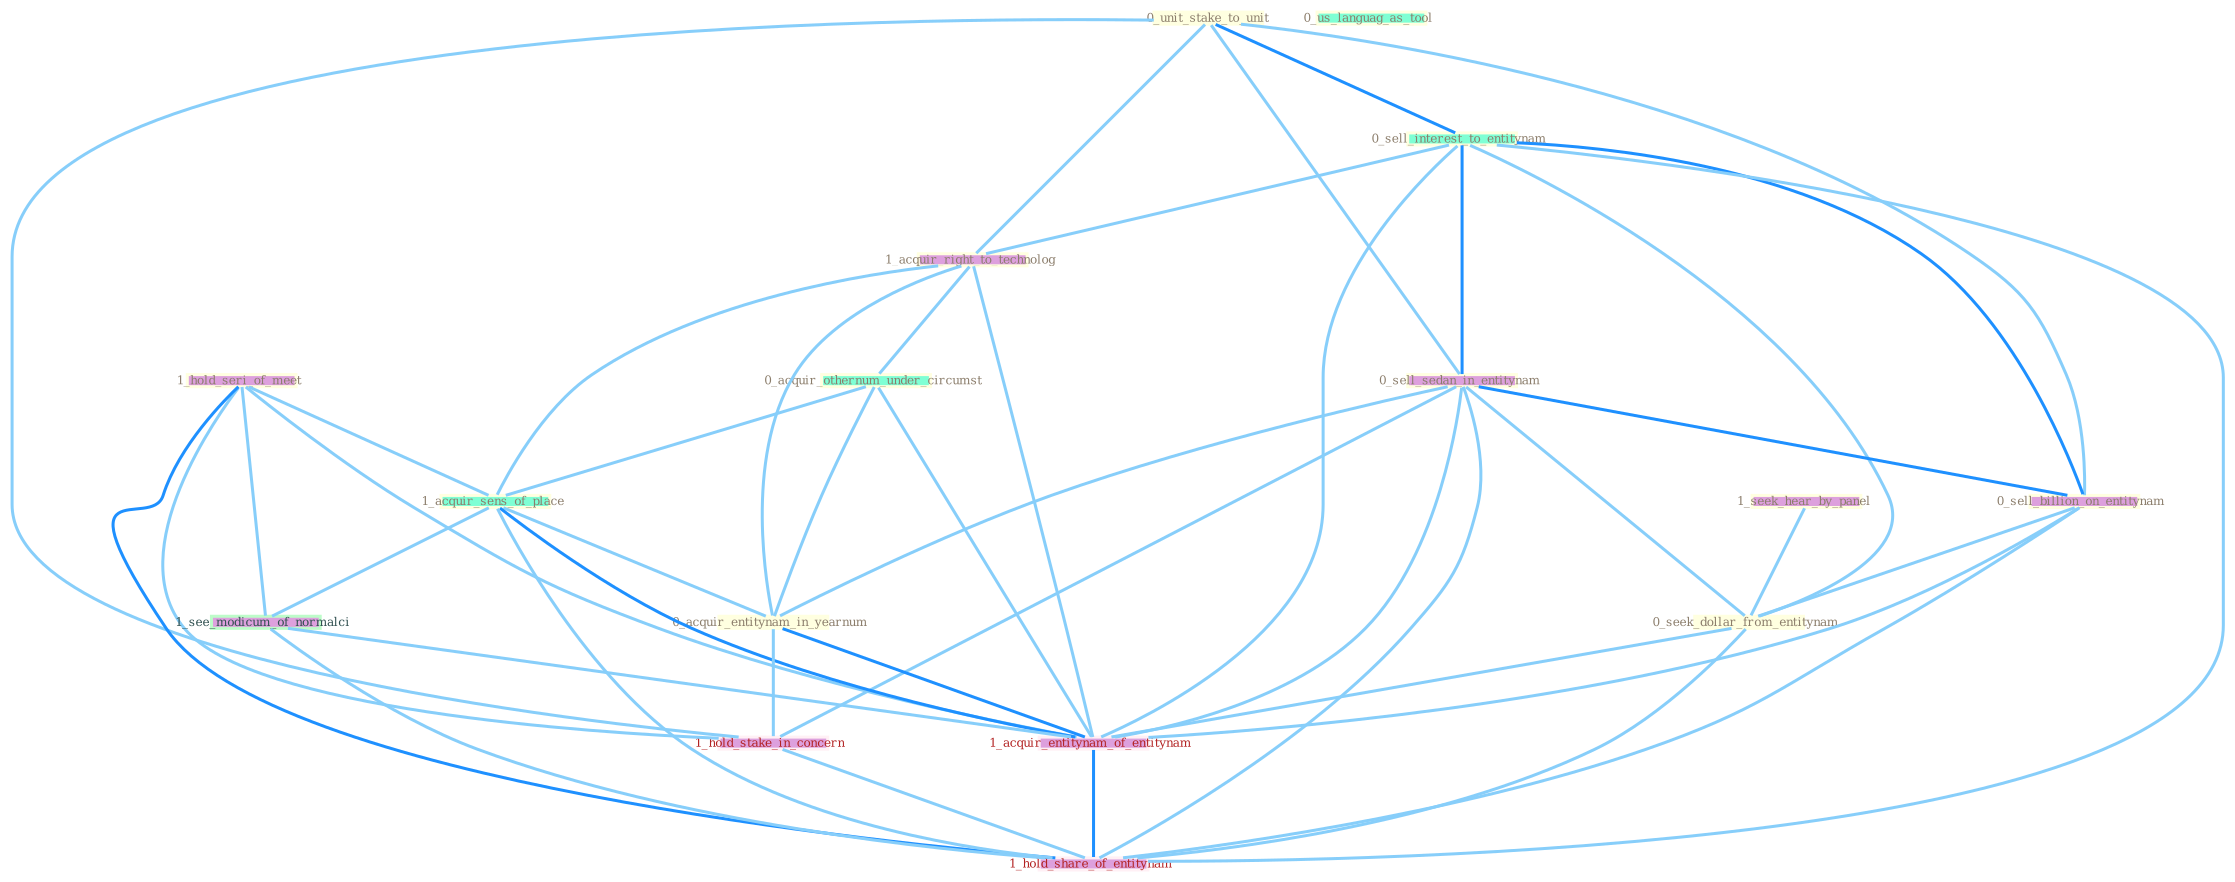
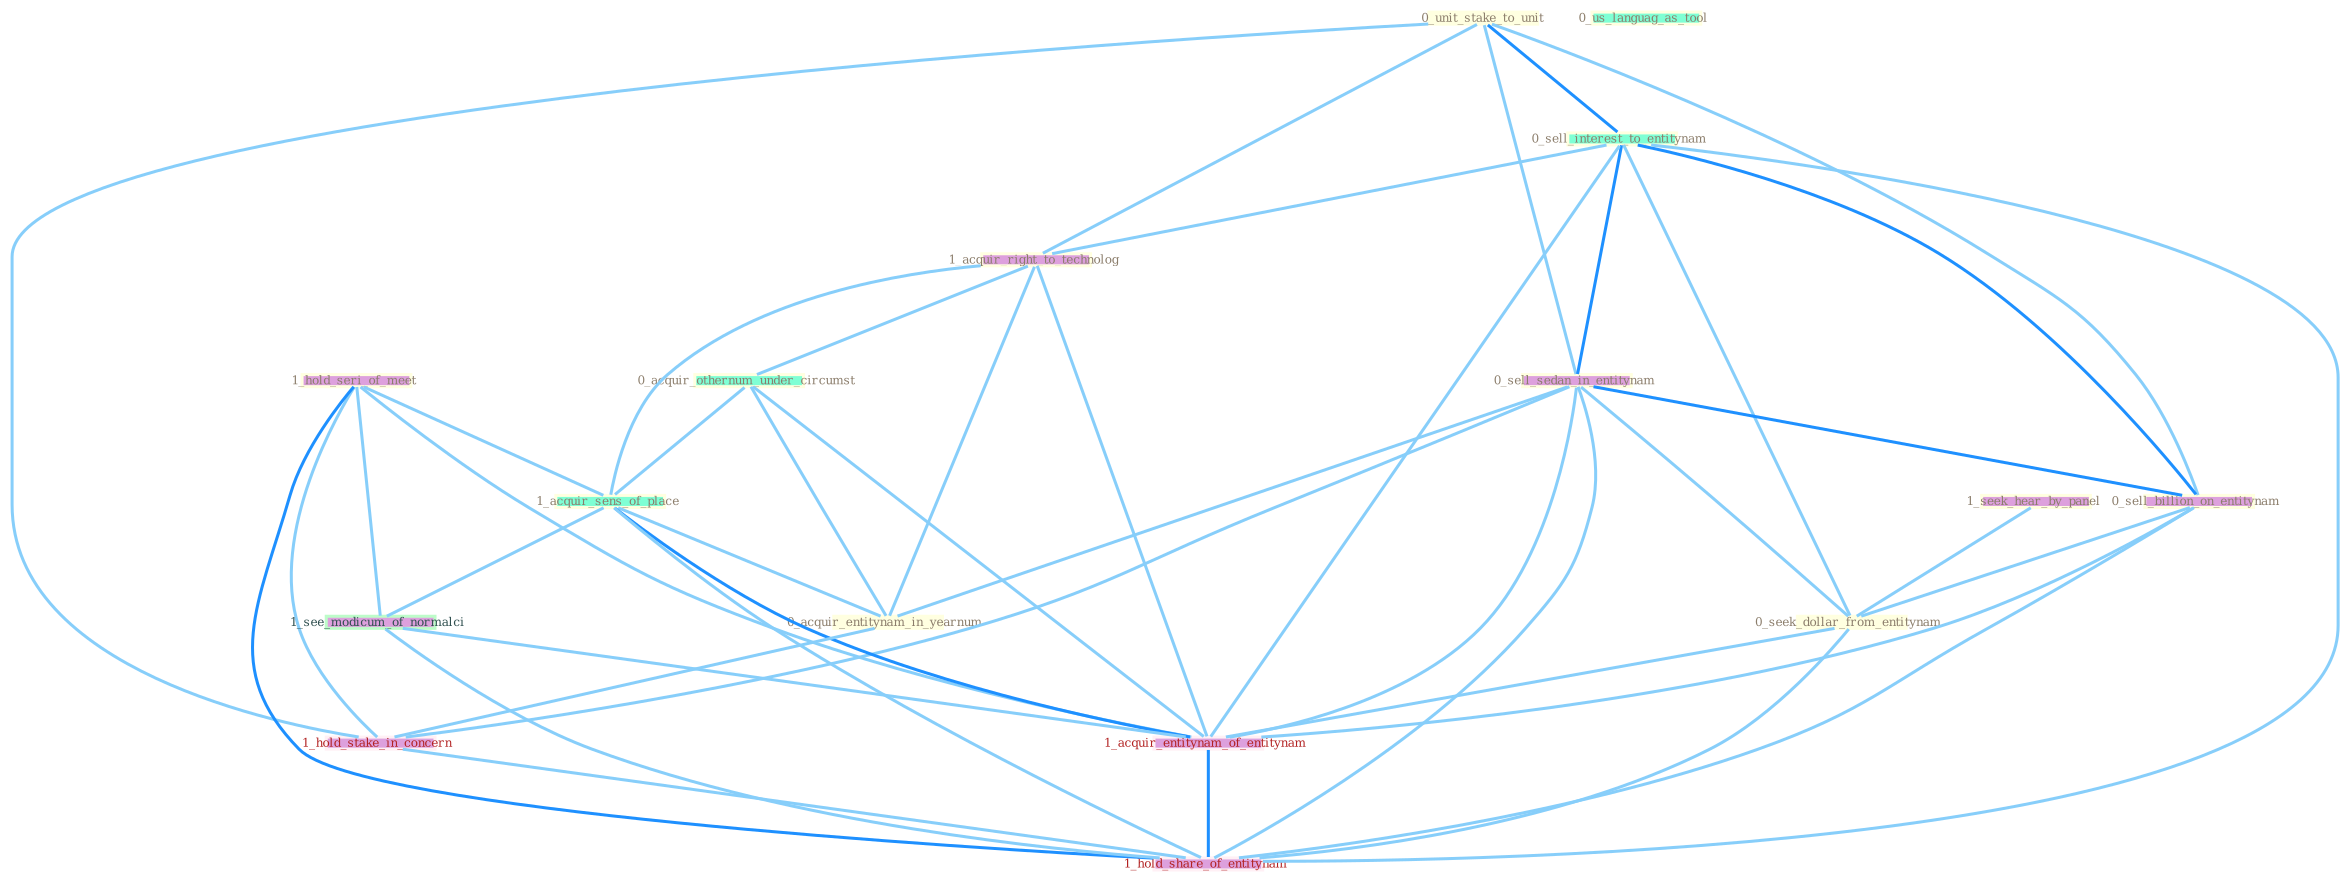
edge "0_acquir_entitynam_in_yearnum" -- "1_acquir_entitynam_of_entitynam": removed
